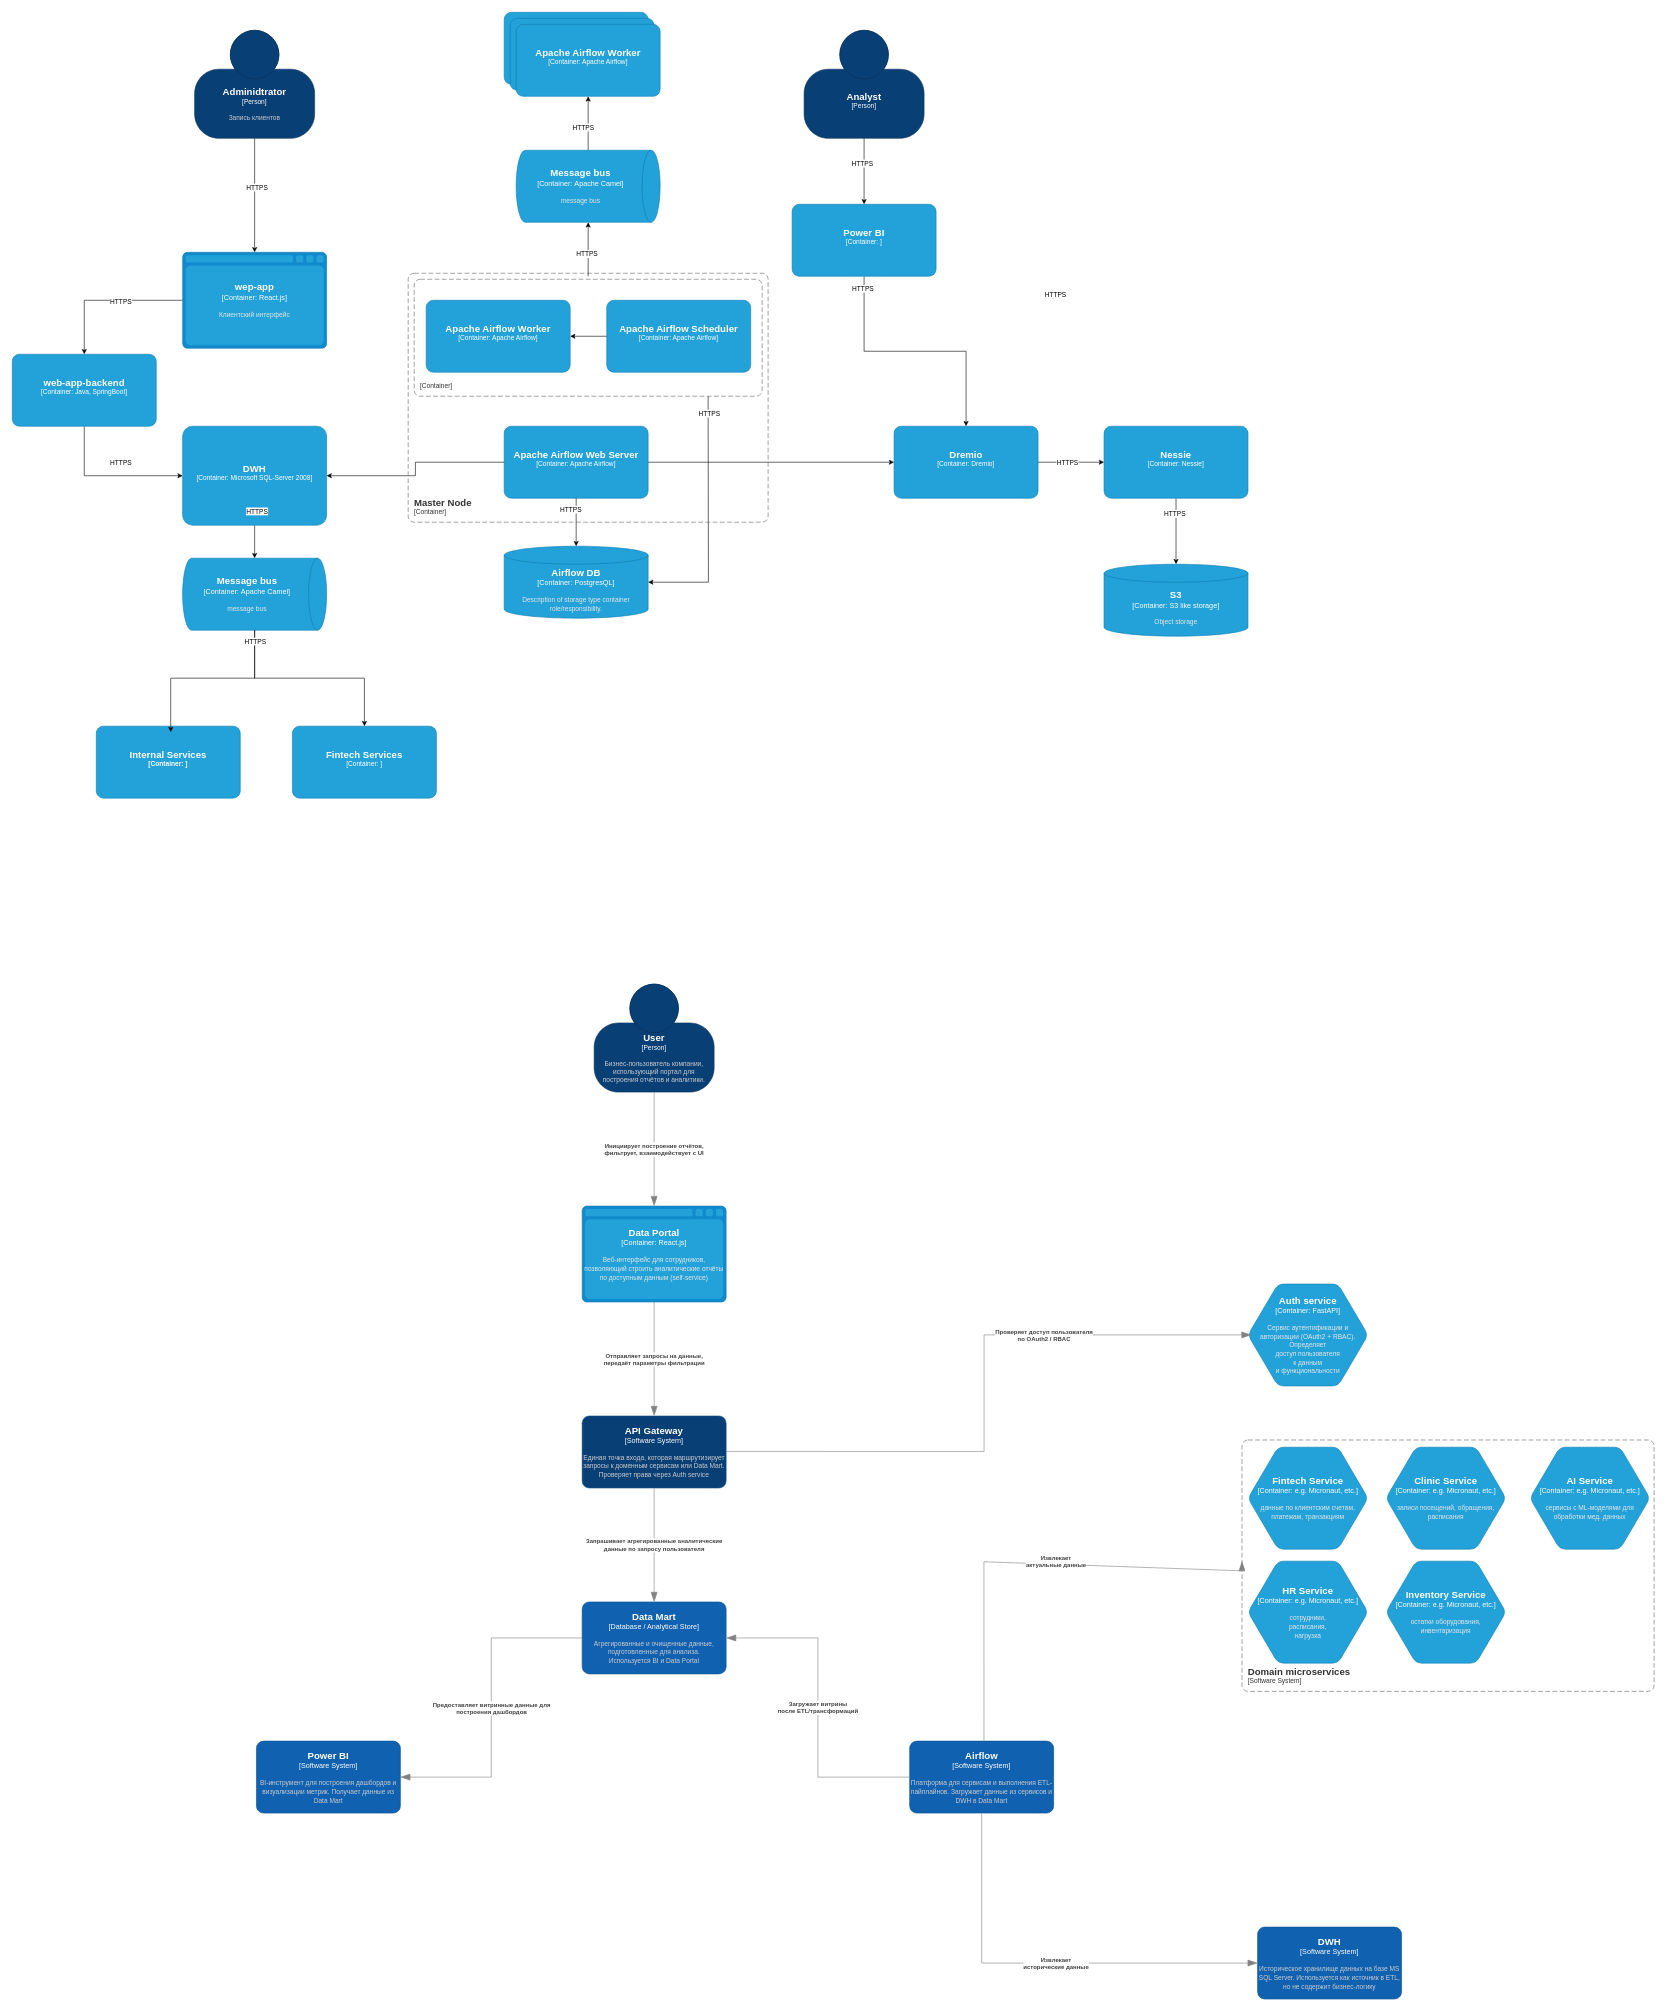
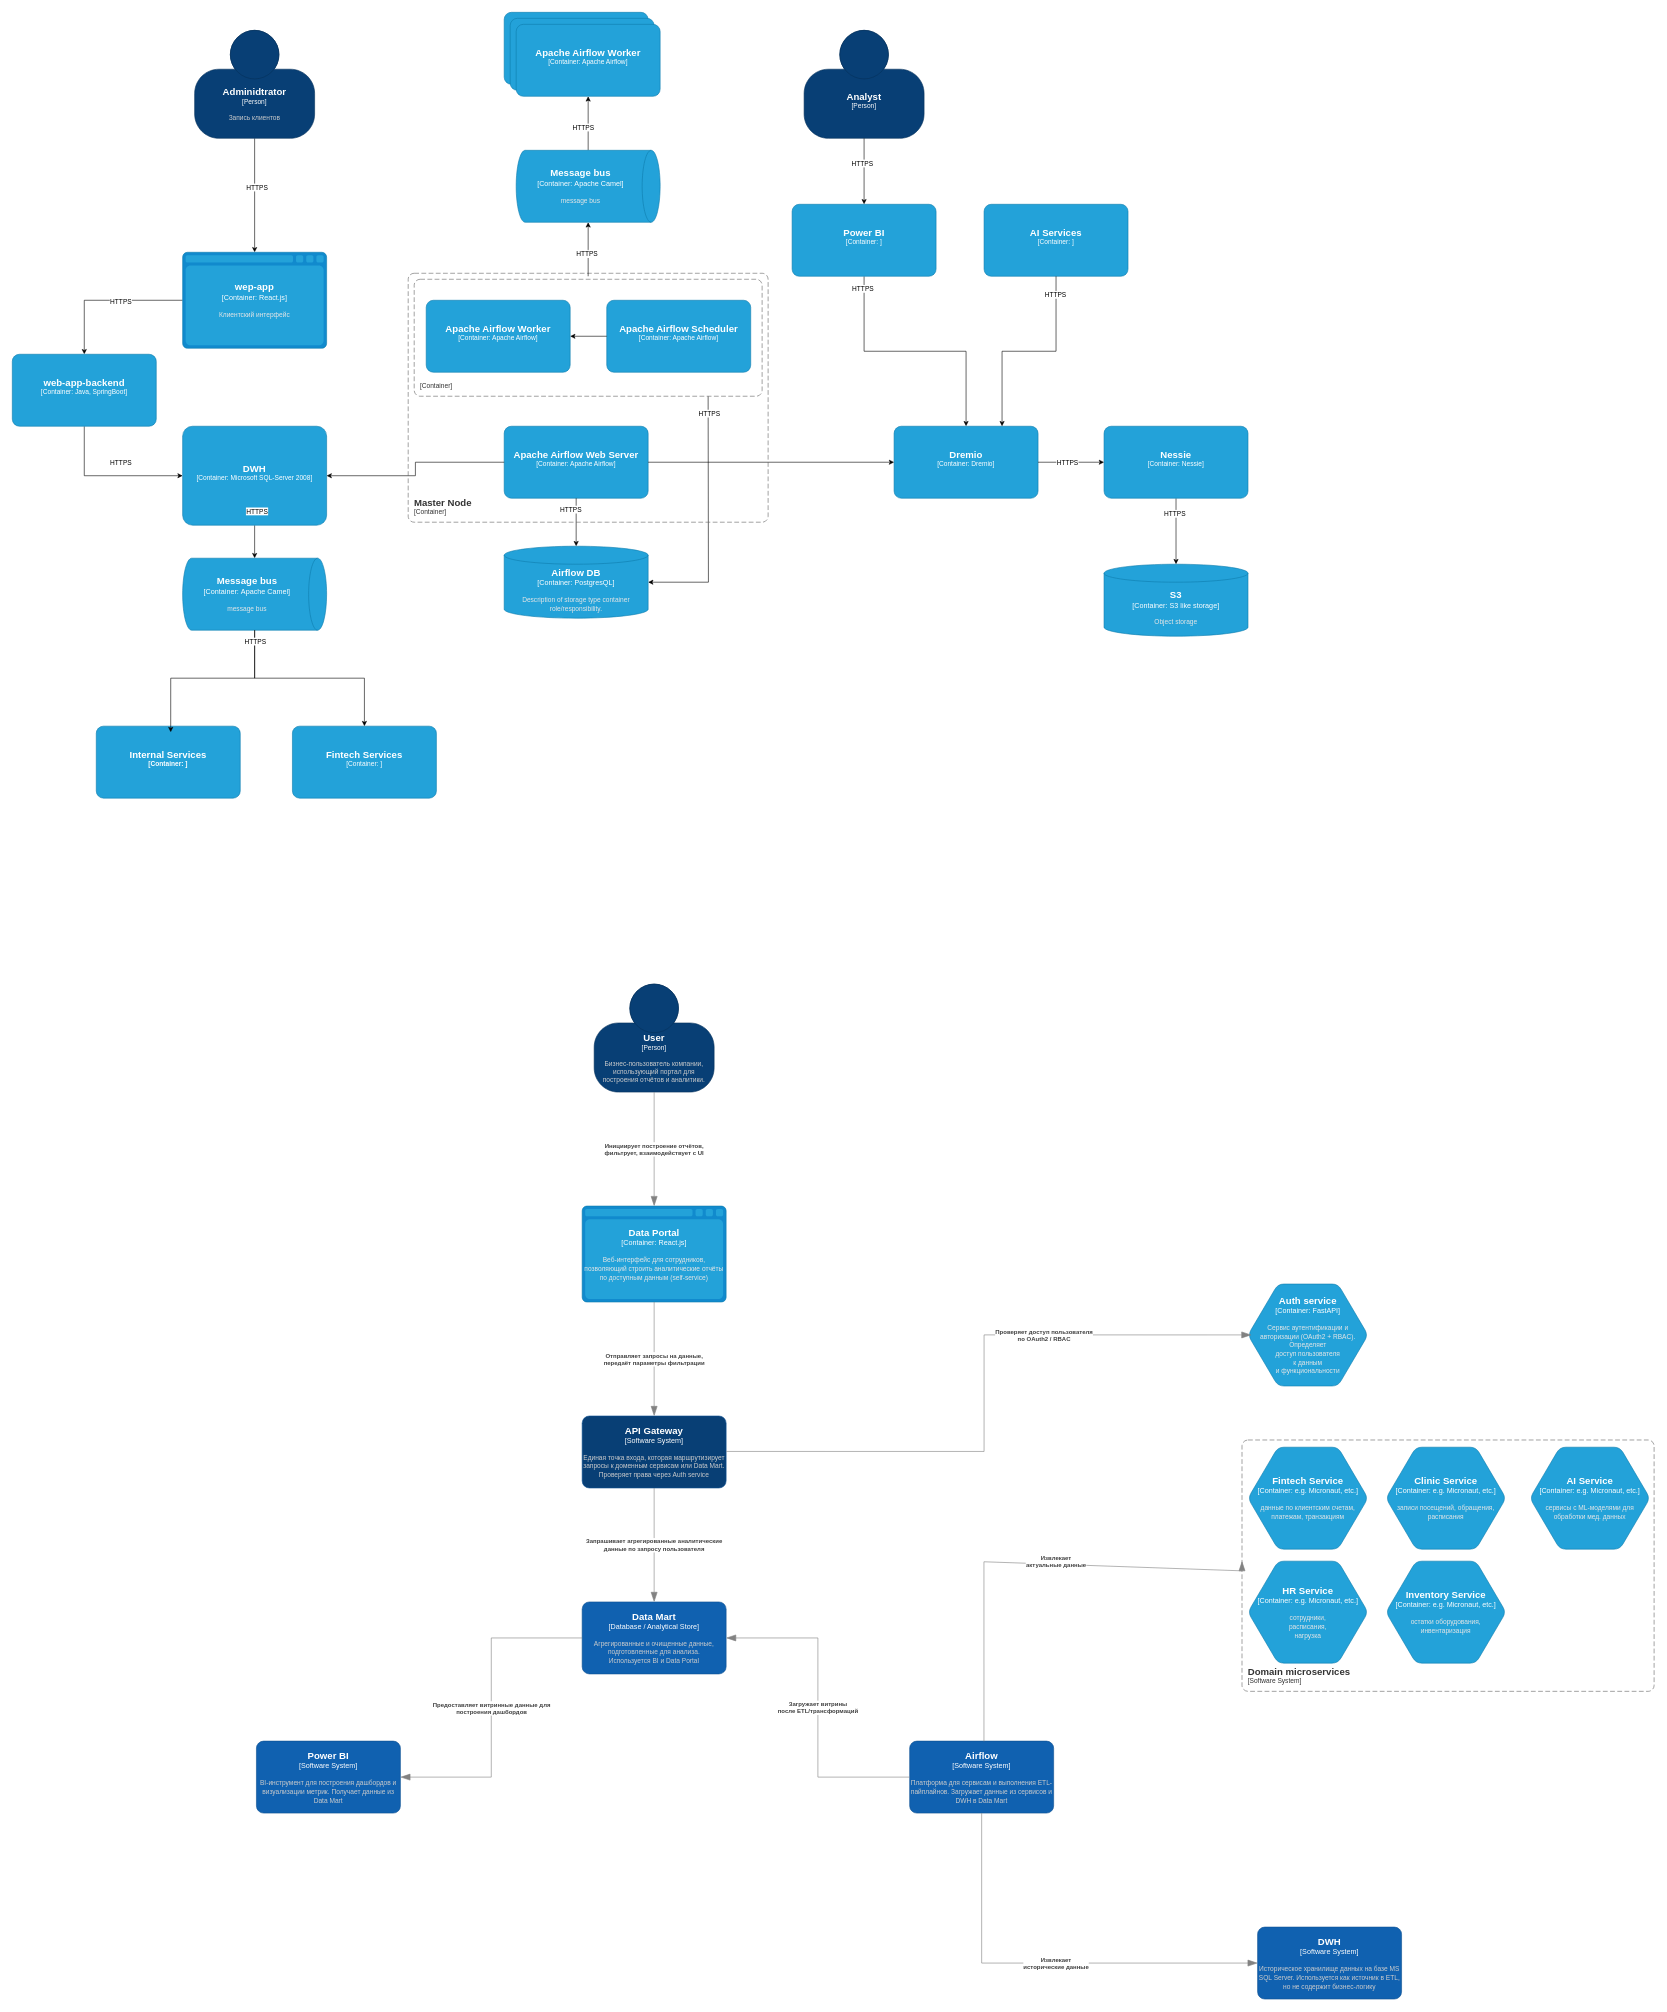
node "AI Services [Container: ]": added
edge "AI Services [Container: ]" -> "Dremio [Container: Dremio]": added
